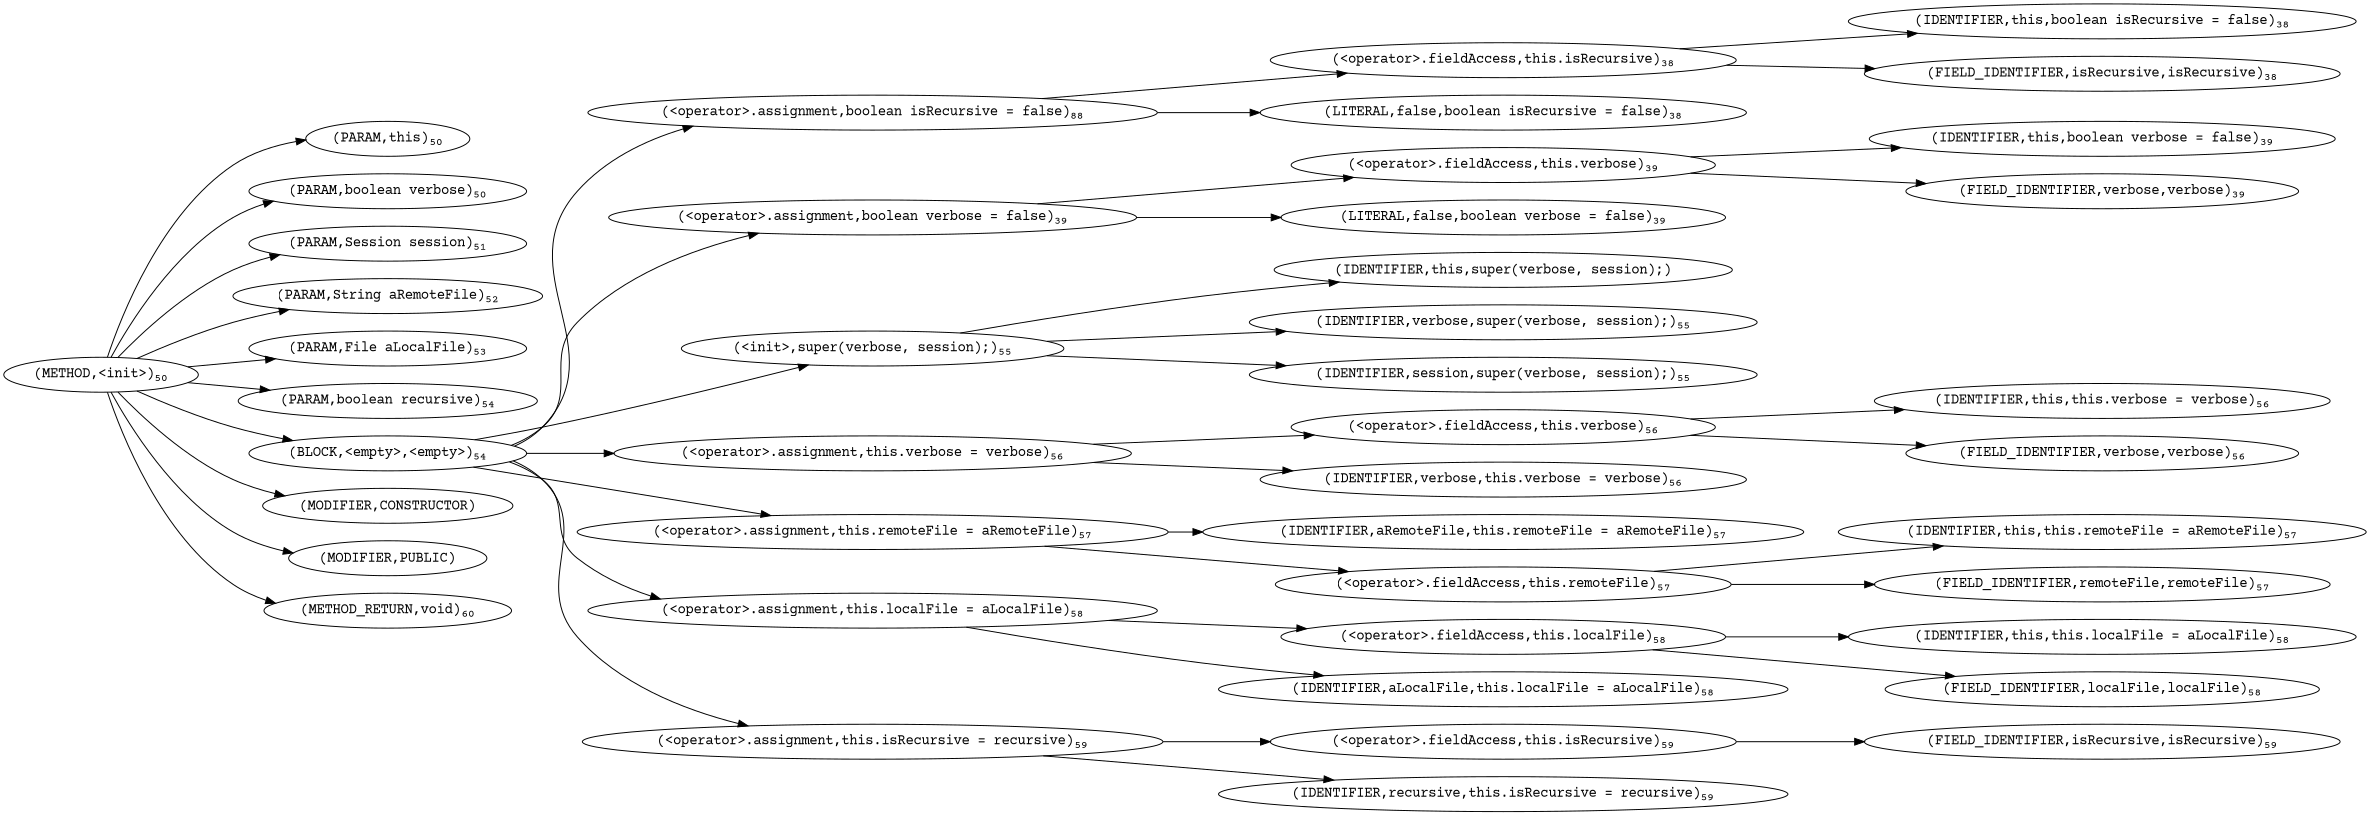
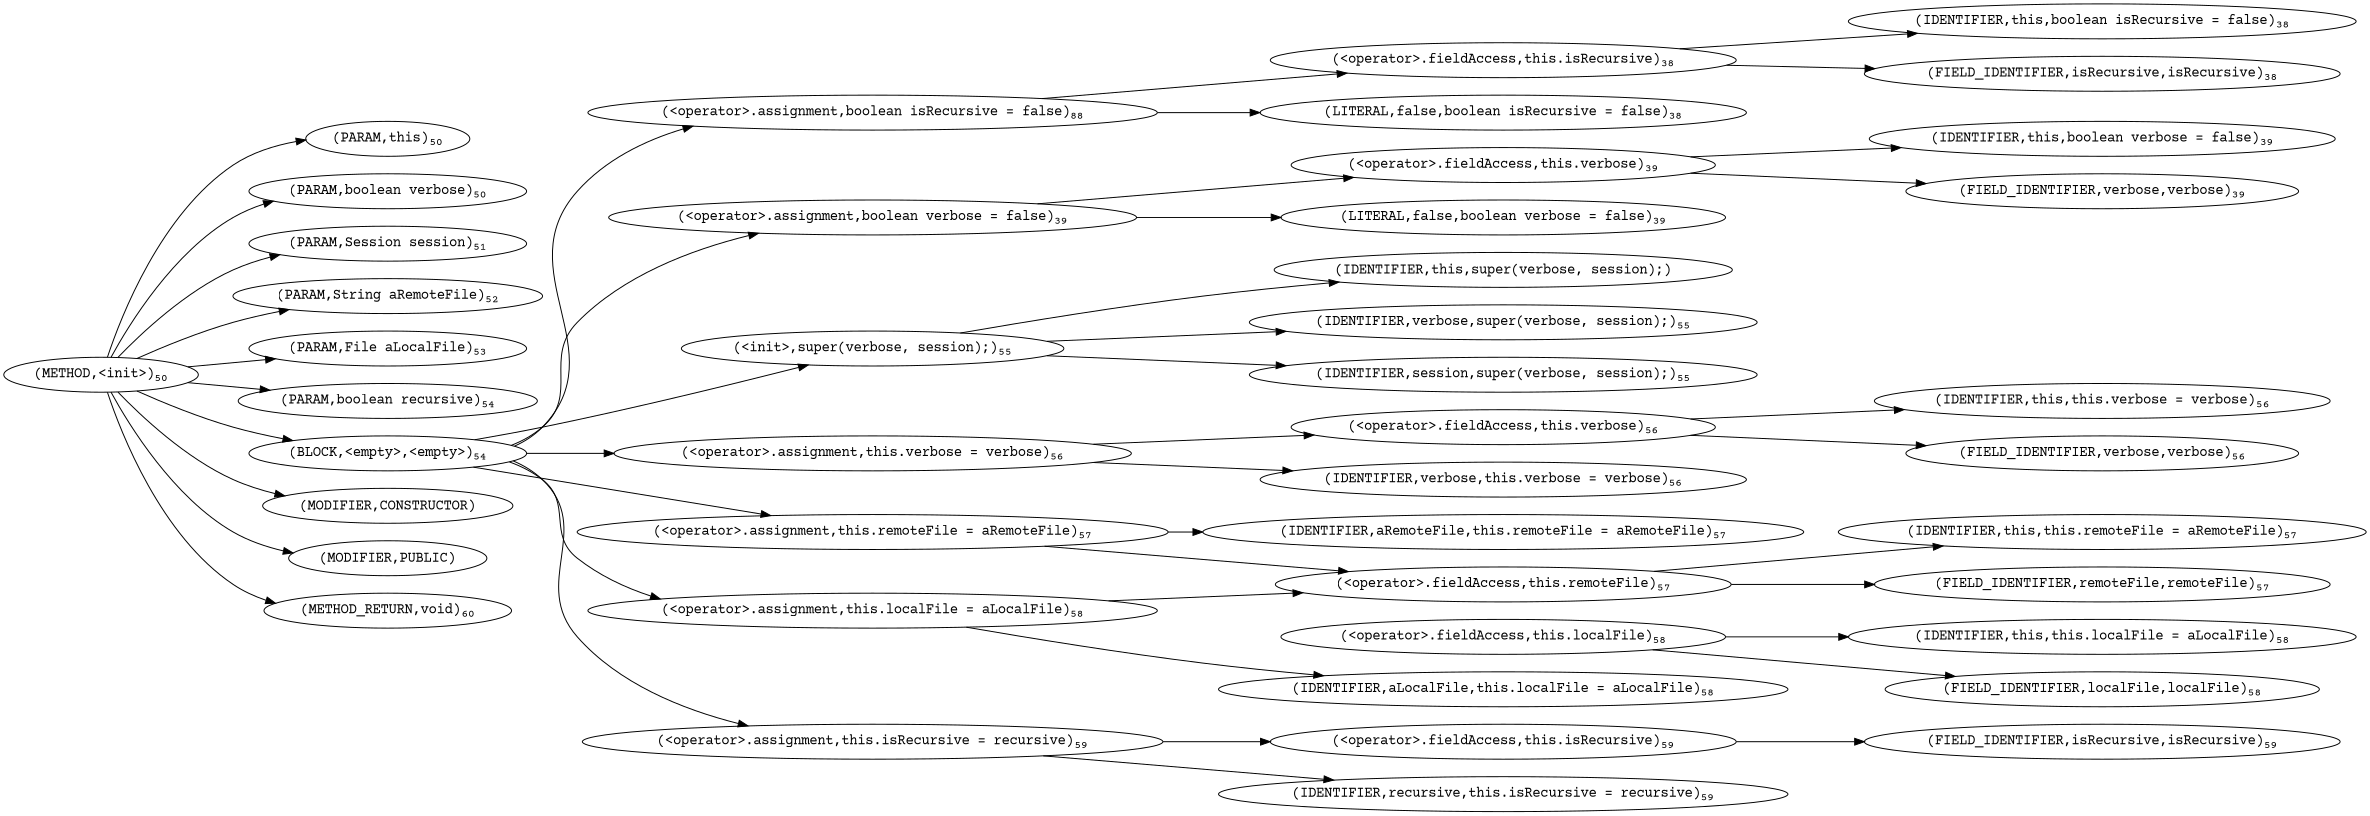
edge "(<operator>.assignment,this.localFile = aLocalFile)" -> "(<operator>.fieldAccess,this.localFile)": now "(<operator>.assignment,this.localFile = aLocalFile)" -> "(<operator>.fieldAccess,this.remoteFile)"
